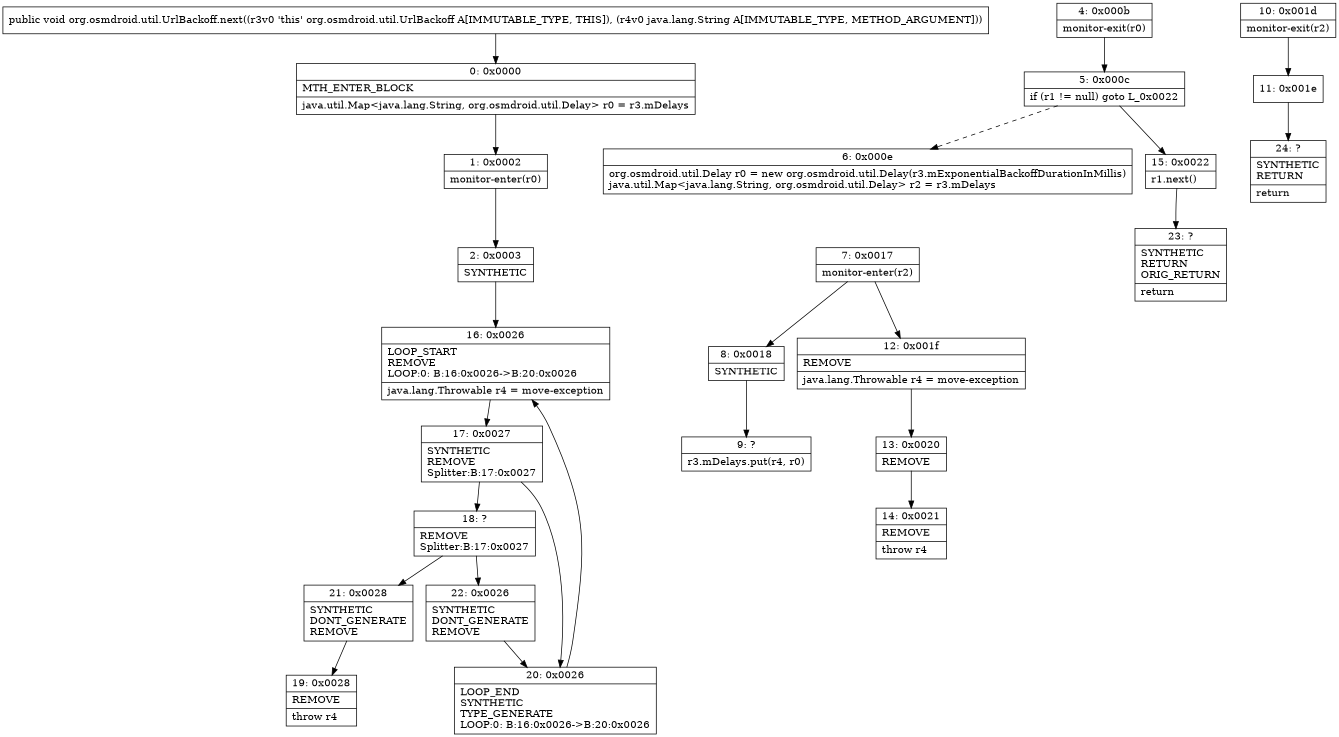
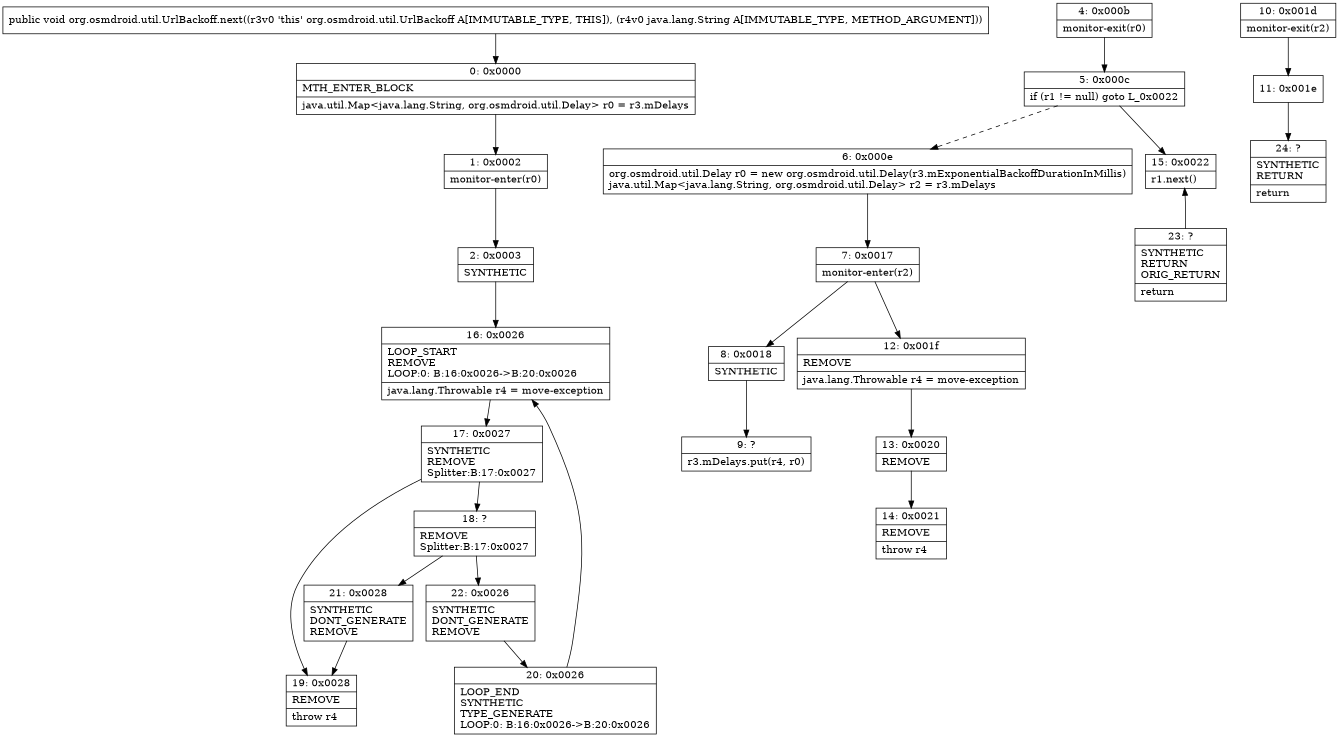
edge "15: 0x0022" -> "23: ?": reversed
edge "6: 0x000e" -> "7: 0x0017": added
edge "17: 0x0027" -> "20: 0x0026": now "17: 0x0027" -> "19: 0x0028"
